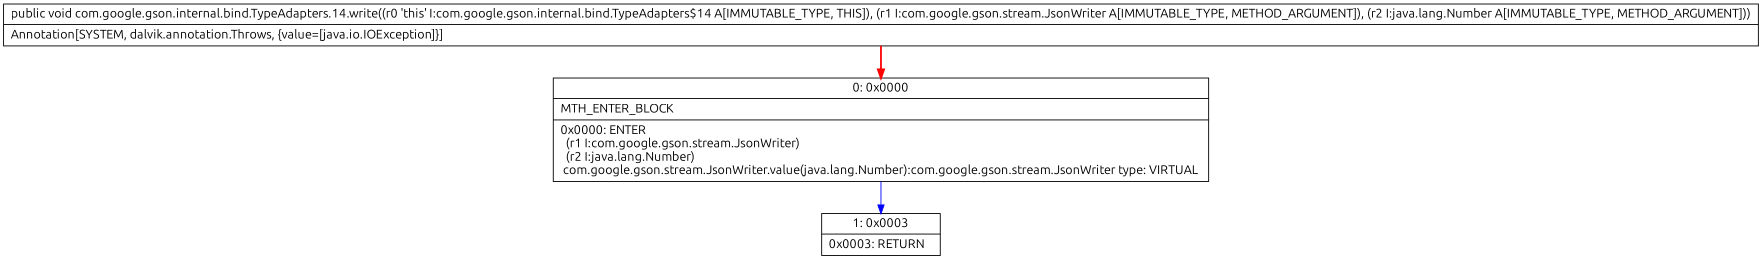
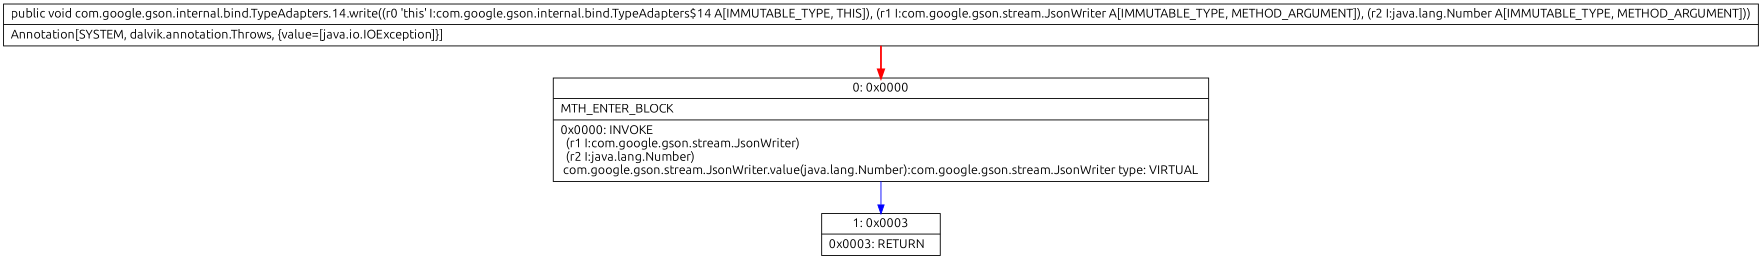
node "0: 0x0000": text "0x0000: ENTER" -> "0x0000: INVOKE"
